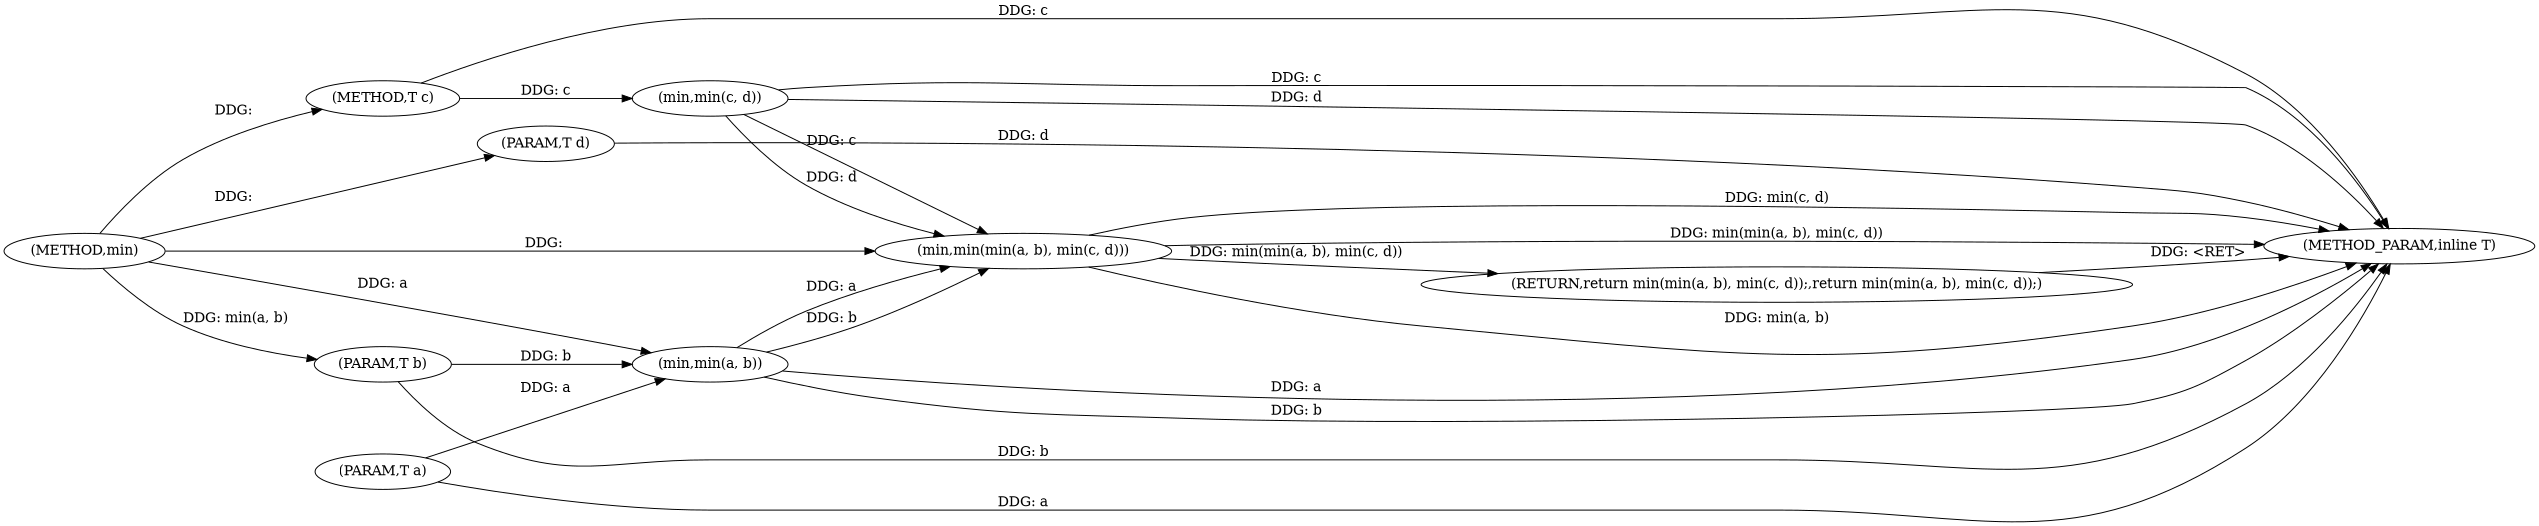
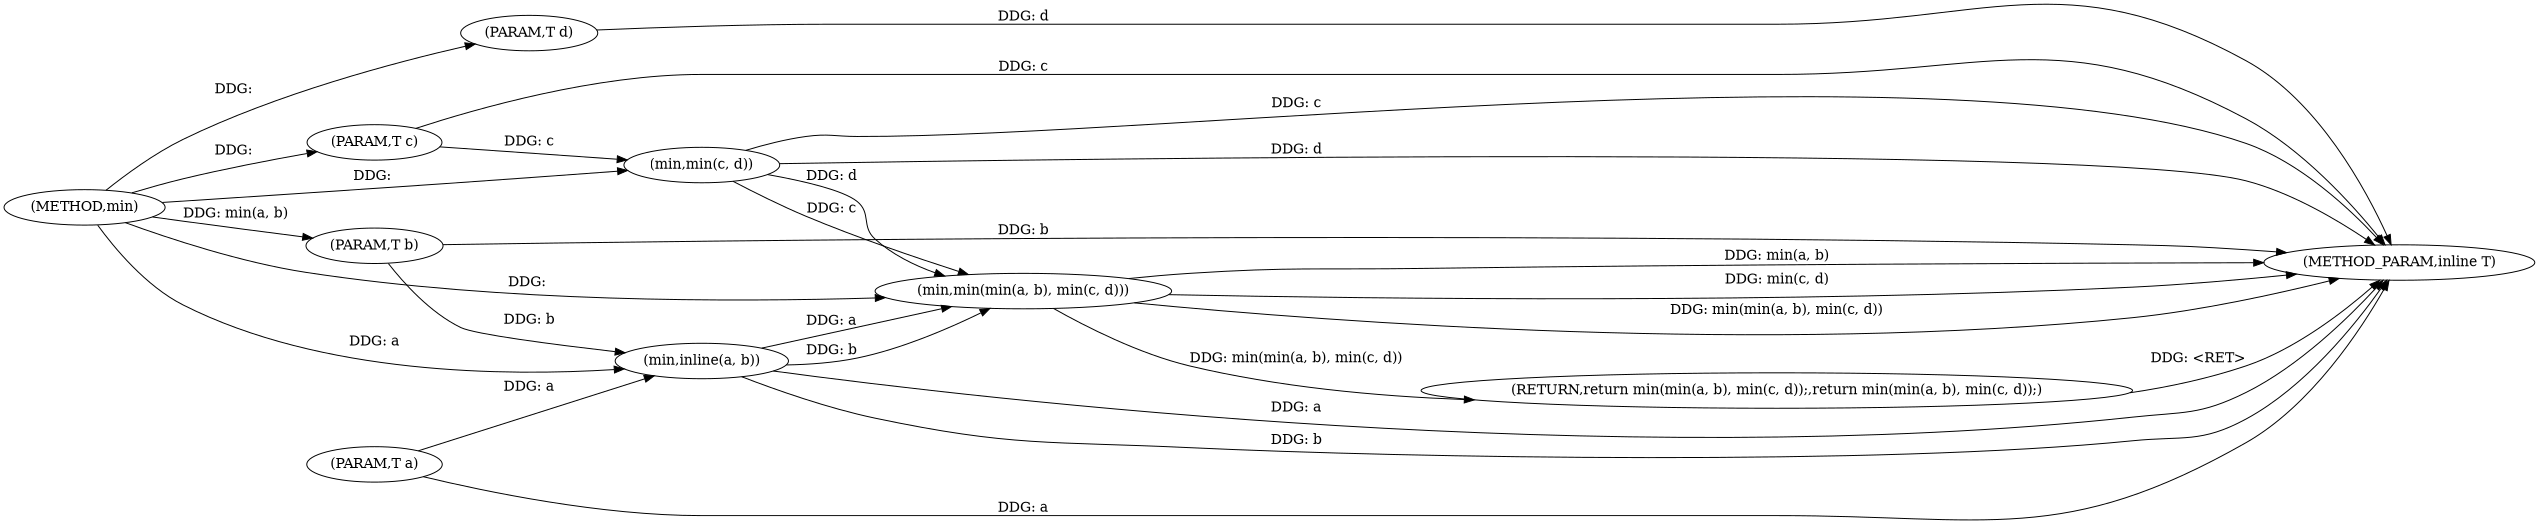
node "(METHOD,T c)": label "(METHOD,T c)" -> "(PARAM,T c)"
edge "(METHOD,min)" -> "(min,min(c, d))": added, label "DDG:"
node "(min,min(a, b))": label "(min,min(a, b))" -> "(min,inline(a, b))"
